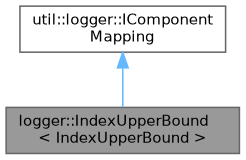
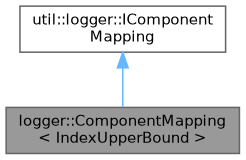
node "logger::IndexUpperBound < IndexUpperBound >": label "logger::IndexUpperBound < IndexUpperBound >" -> "logger::ComponentMapping < IndexUpperBound >"
